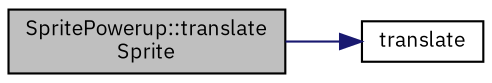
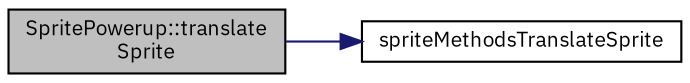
node "translate": label "translate" -> "spriteMethodsTranslateSprite"
